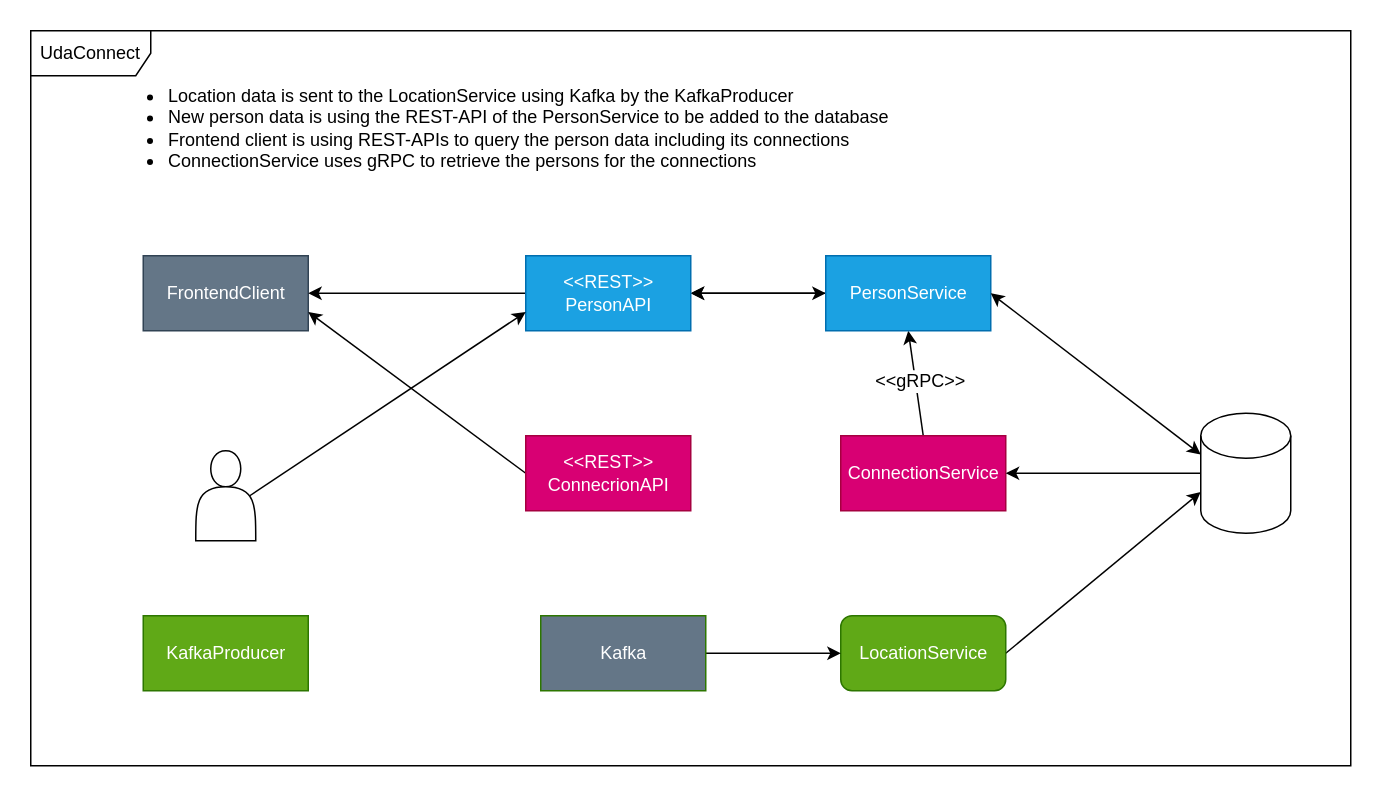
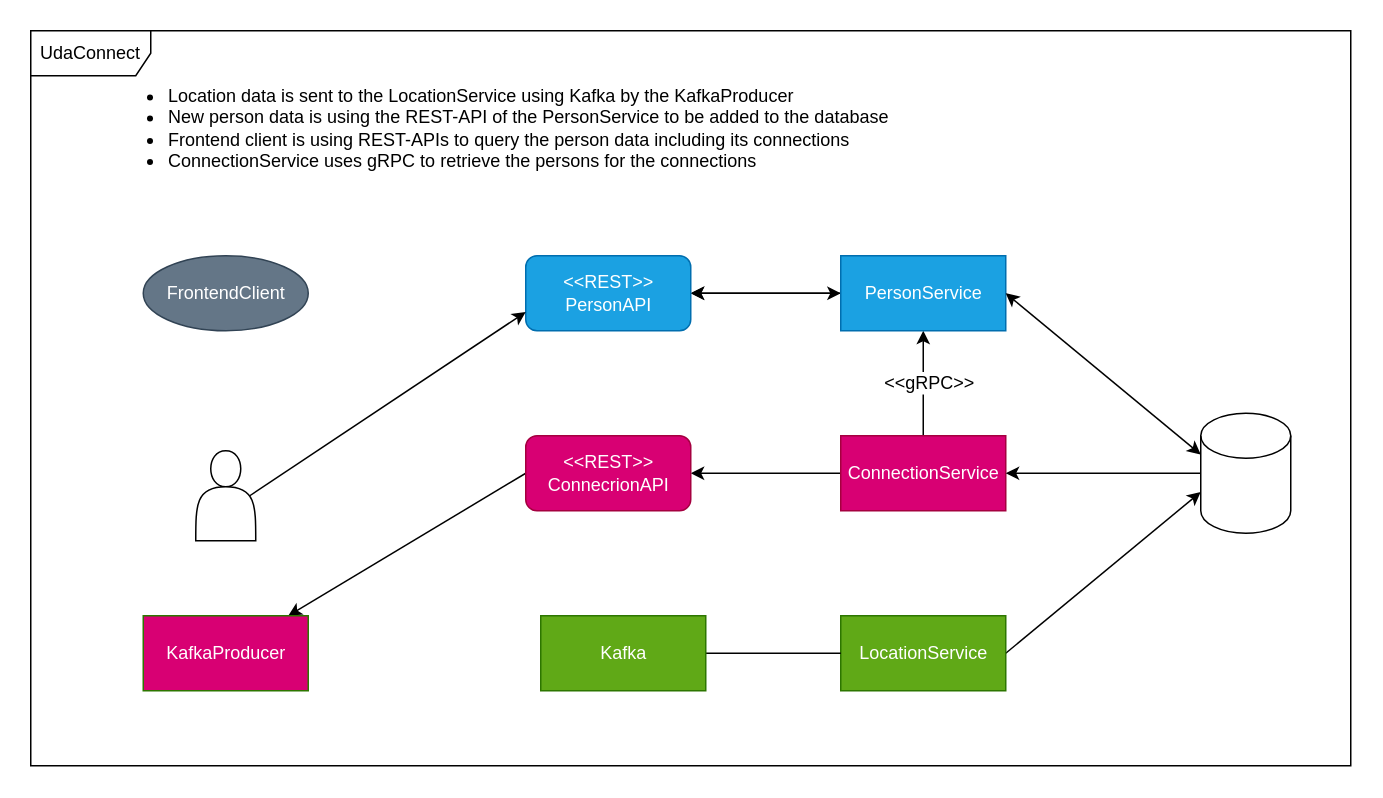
node "FrontendClient": shape rectangle -> ellipse
edge "<<REST>> PersonAPI" -> "FrontendClient": removed
node "<<REST>> PersonAPI": shape rectangle -> rounded rectangle
node "PersonService": moved (908, 293) -> (923, 293)
edge "<<REST>> ConnecrionAPI" -> "FrontendClient": now "<<REST>> ConnecrionAPI" -> "KafkaProducer"
node "<<REST>> ConnecrionAPI": shape rectangle -> rounded rectangle
edge "ConnectionService" -> "<<REST>> ConnecrionAPI": added
node "KafkaProducer": fillcolor #60a917 -> #d80073
node "Kafka": fillcolor #647687 -> #60a917
edge "Kafka" -> "LocationService": arrowhead classic -> none
node "LocationService": shape rounded rectangle -> rectangle
